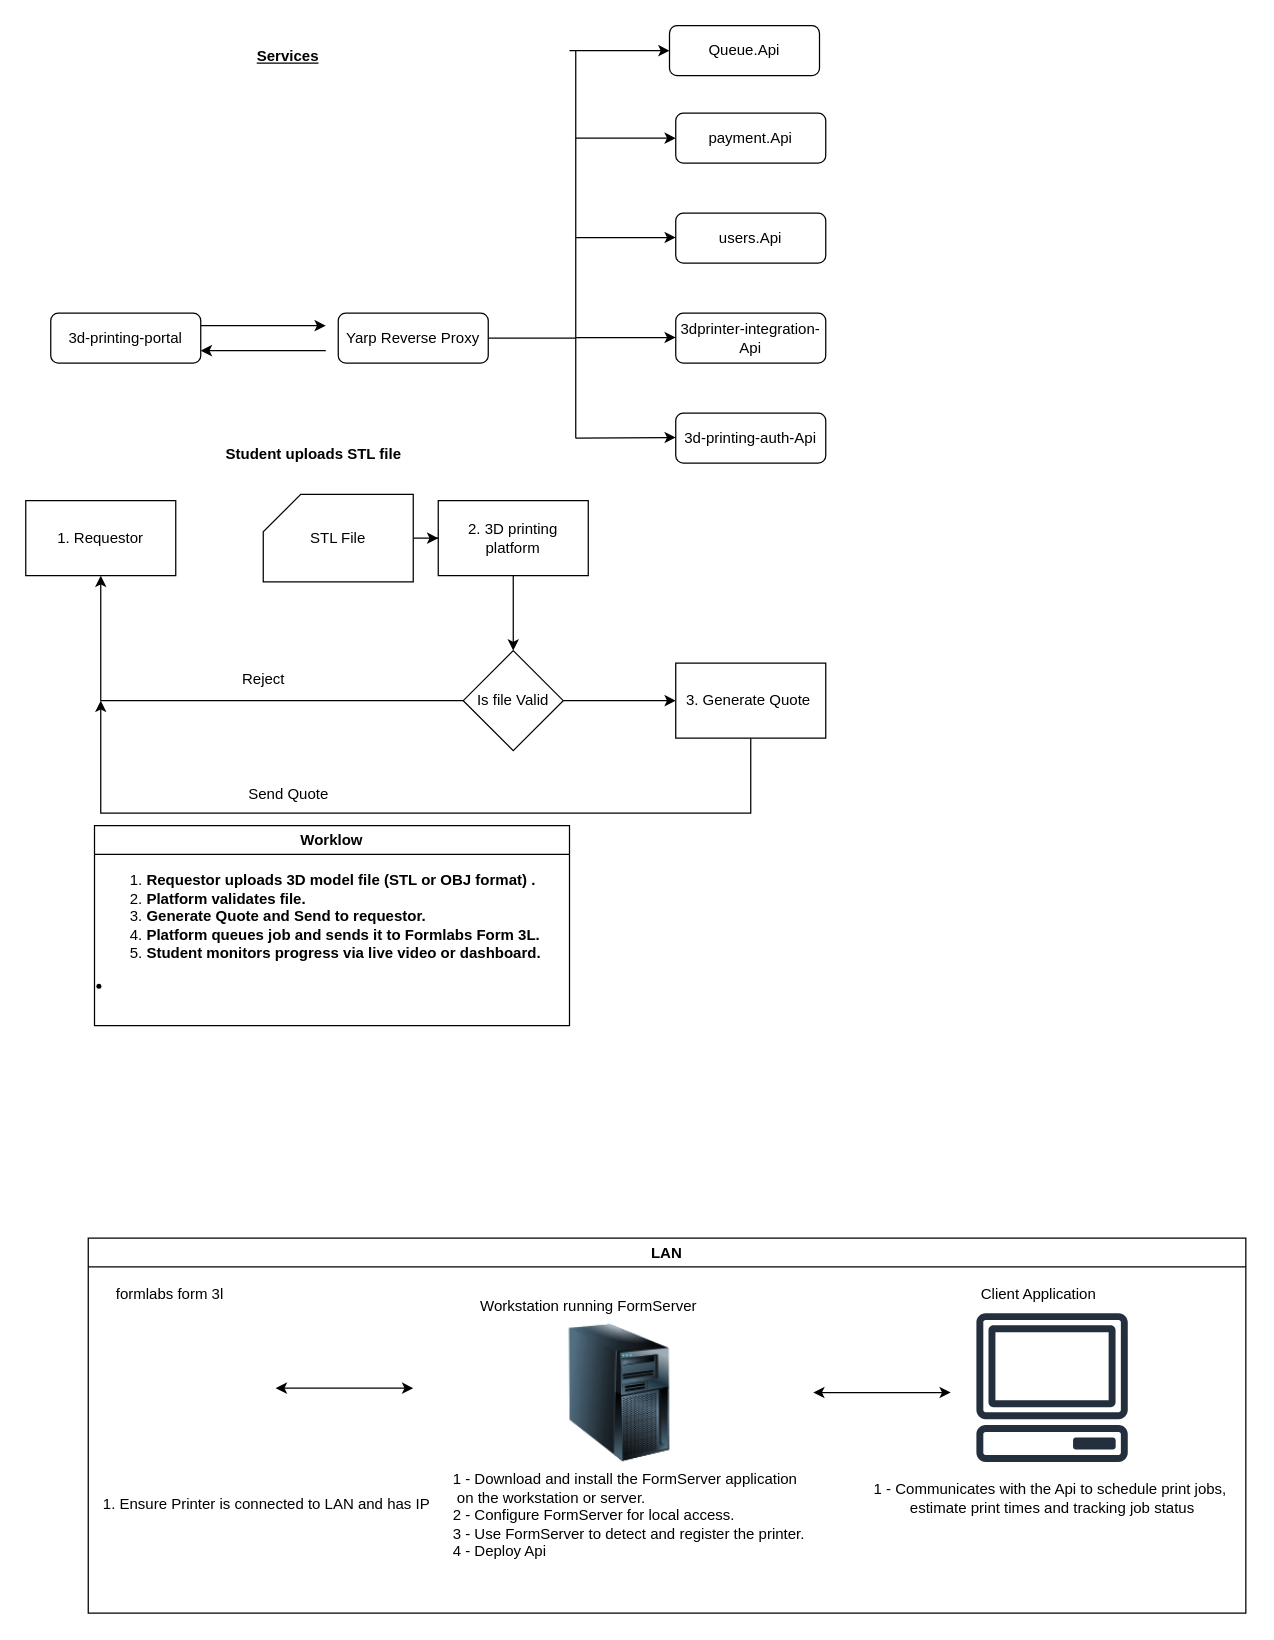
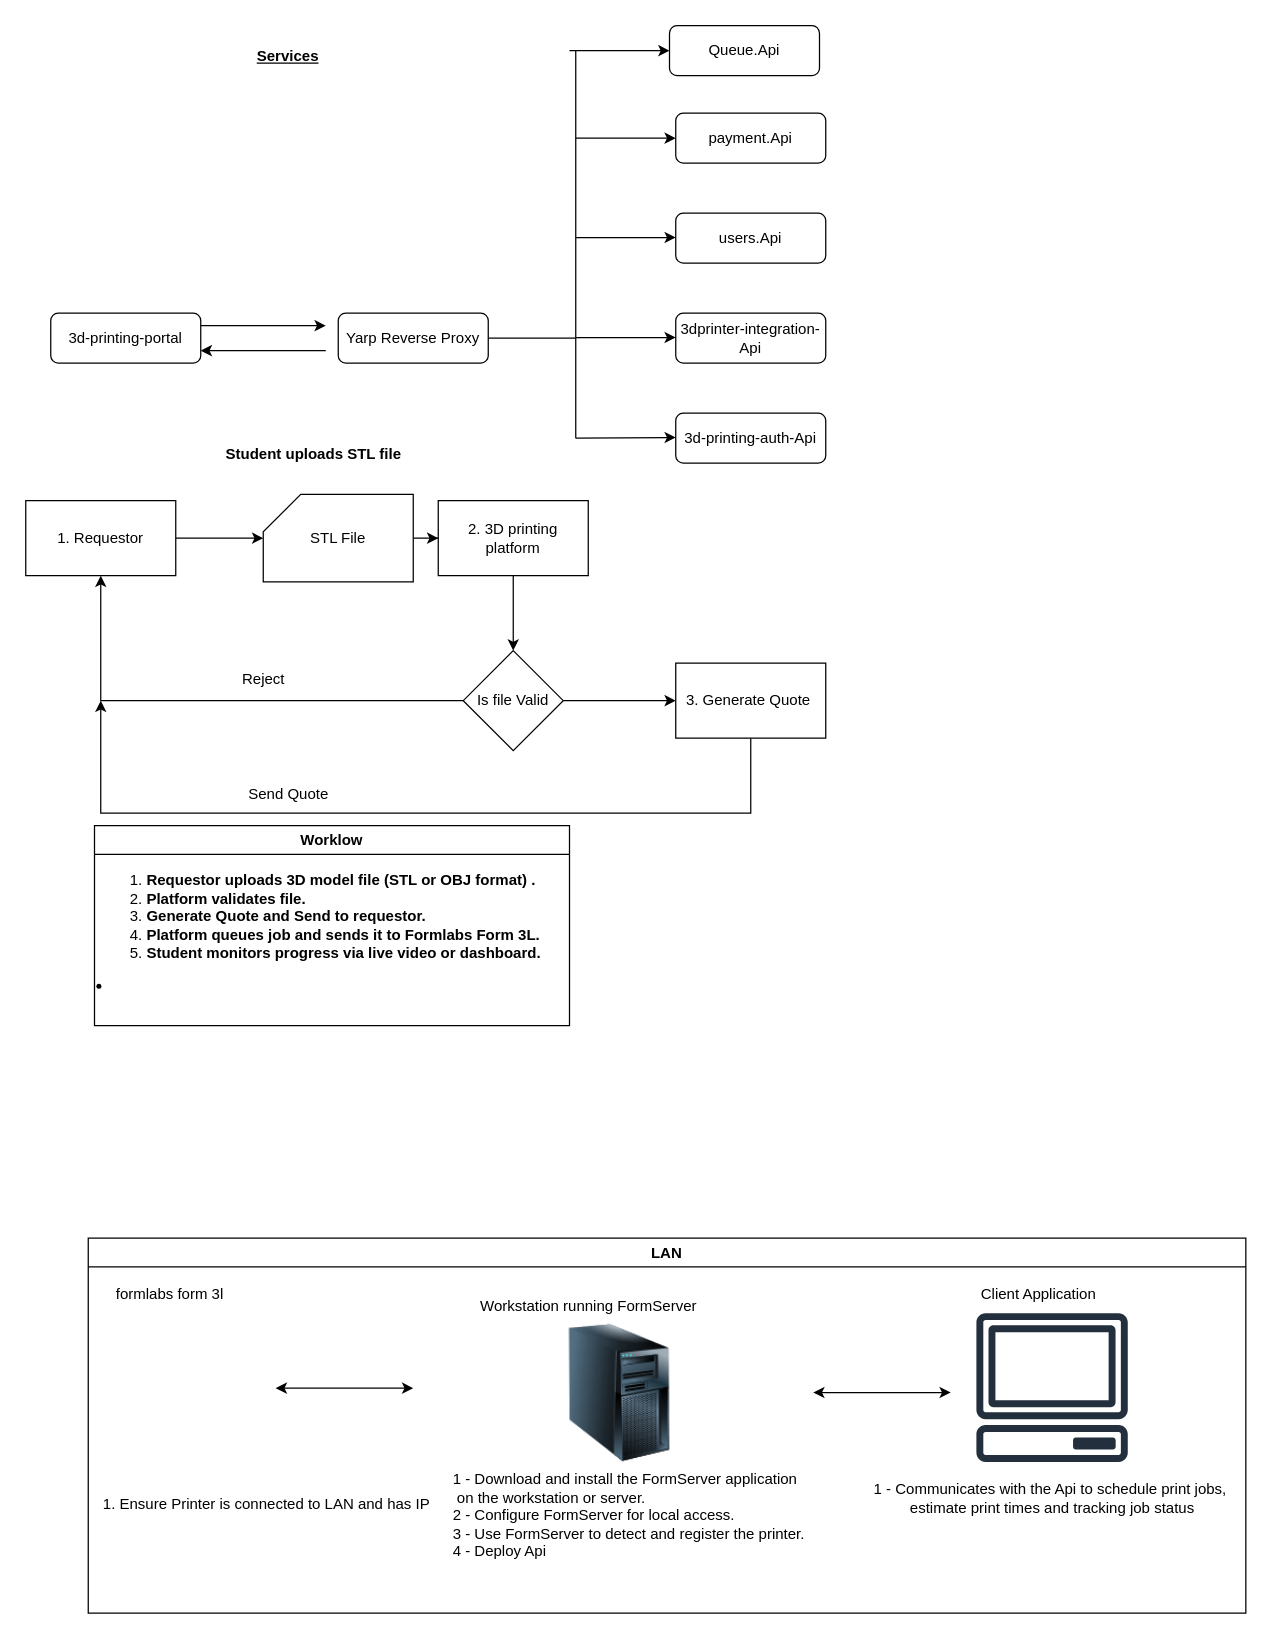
edge "1. Requestor" -> "STL File": added
